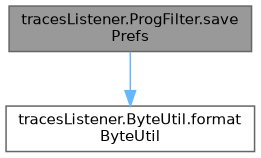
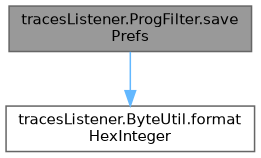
node "tracesListener.ByteUtil.format ByteUtil": label "tracesListener.ByteUtil.format ByteUtil" -> "tracesListener.ByteUtil.format HexInteger"
